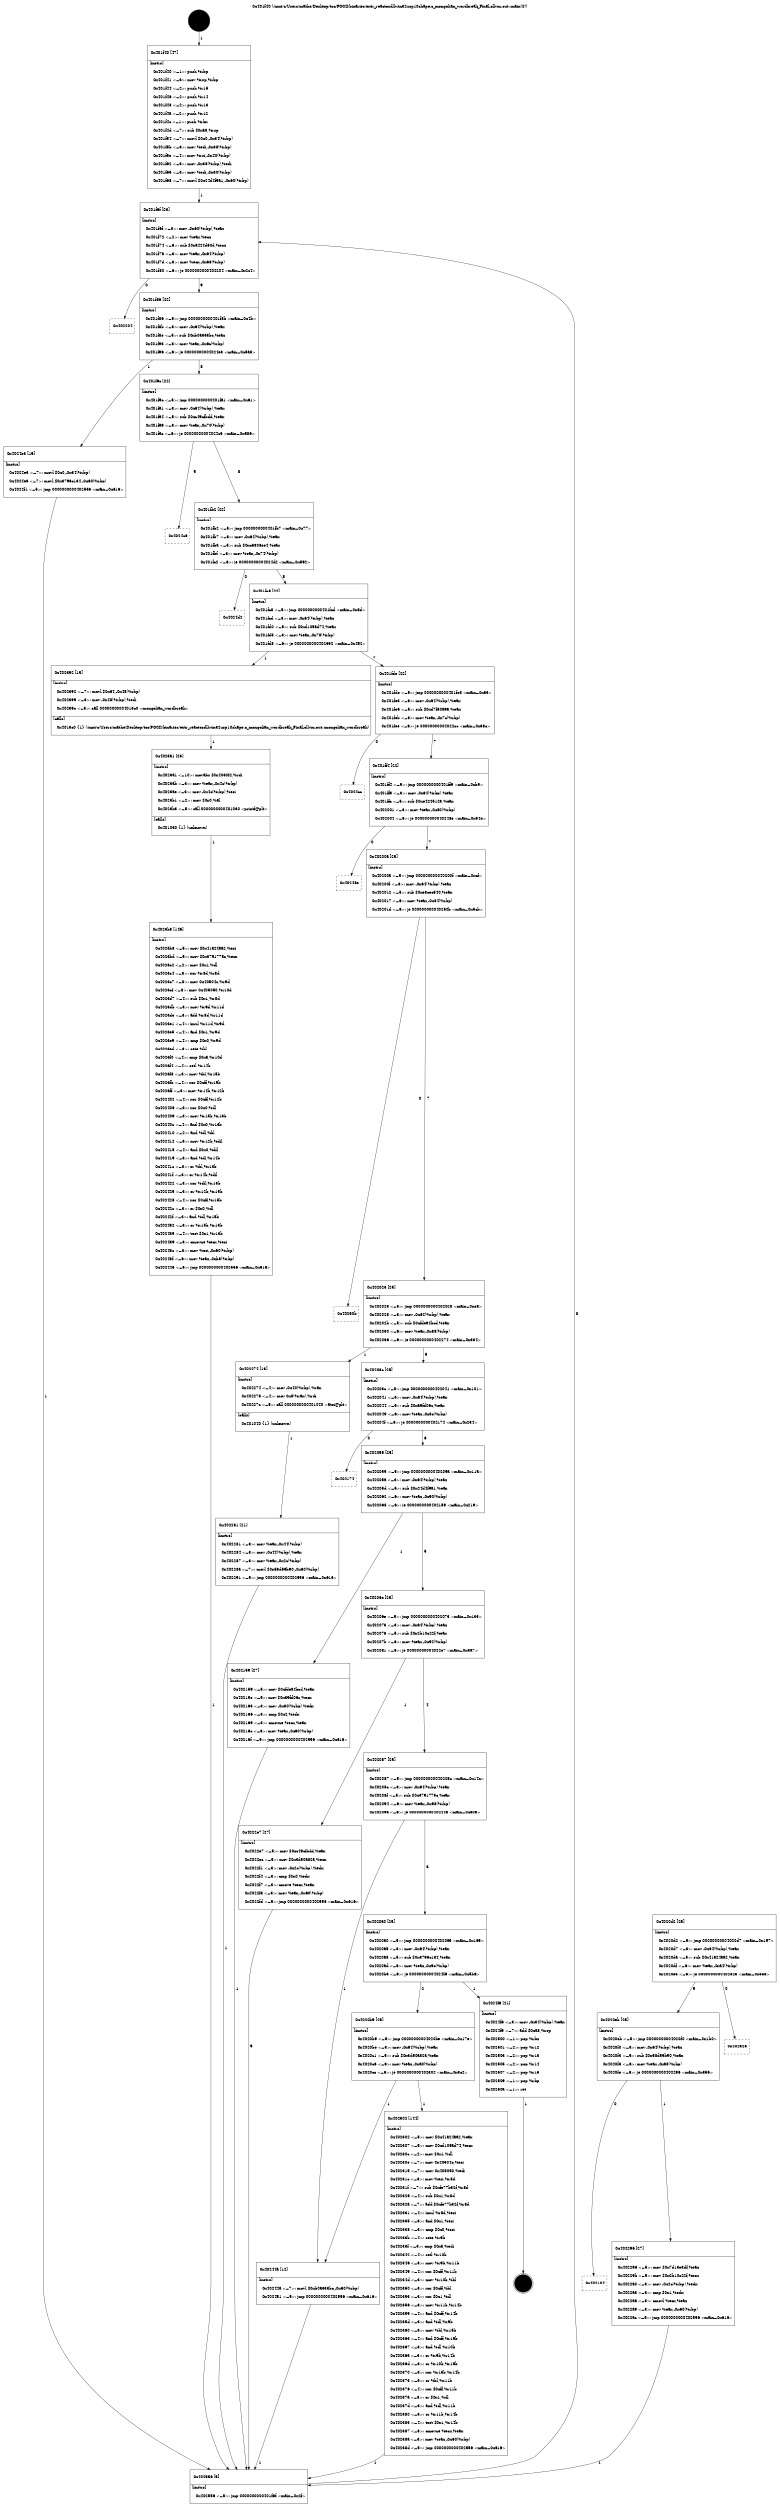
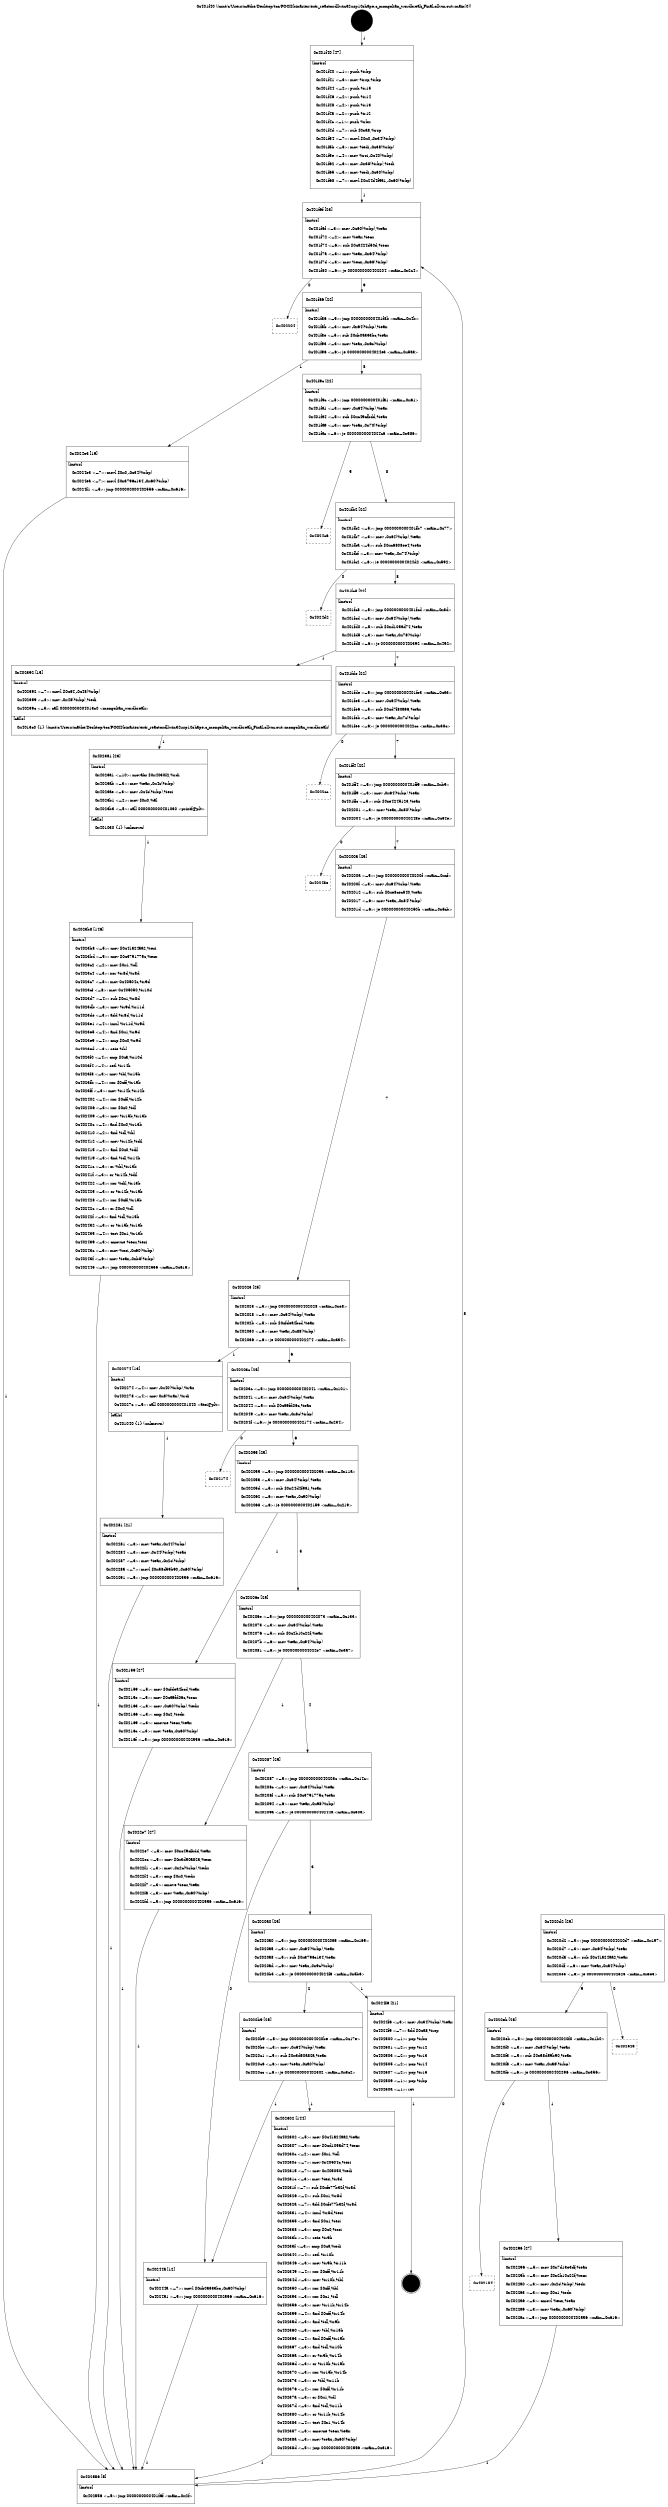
node "0x40250b": removed
edge "0x402087 [25]" -> "0x40244a [12]": label " 1" -> " 0"
edge "0x4022e7 [27]" -> "0x402556 [5]": label " 9" -> " 1"
